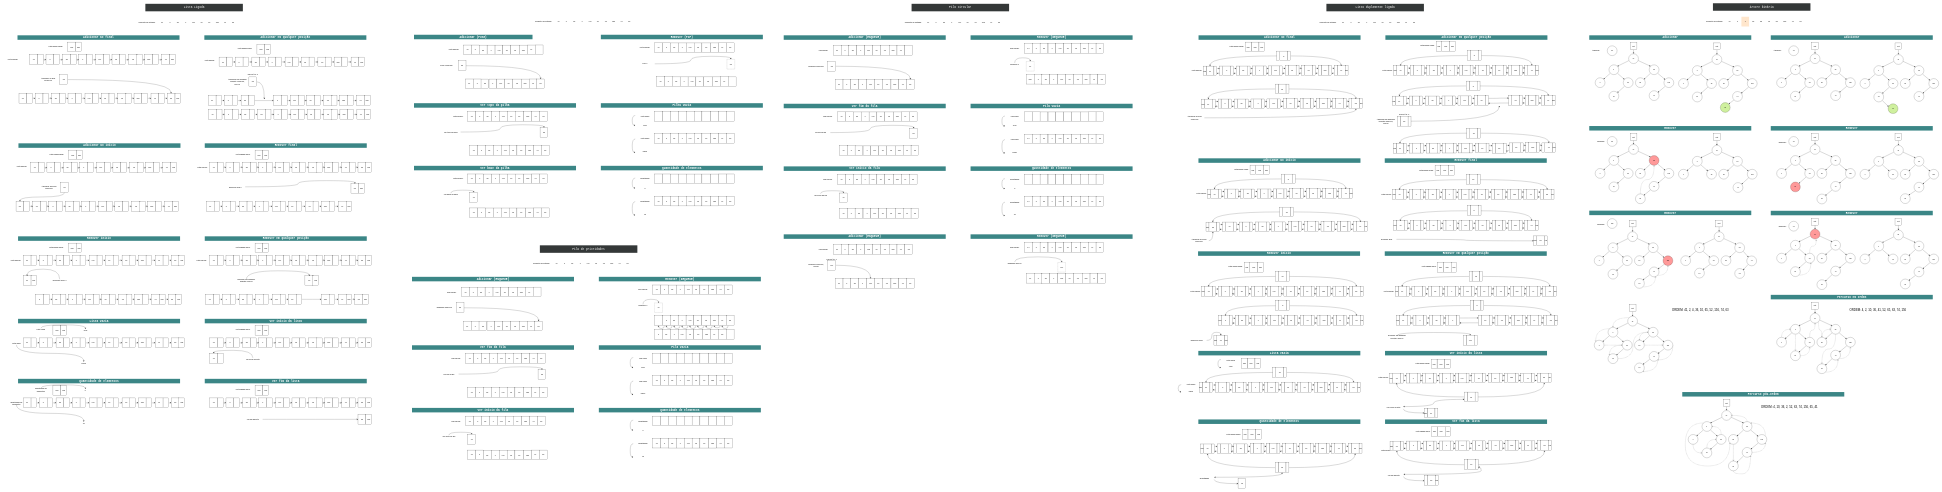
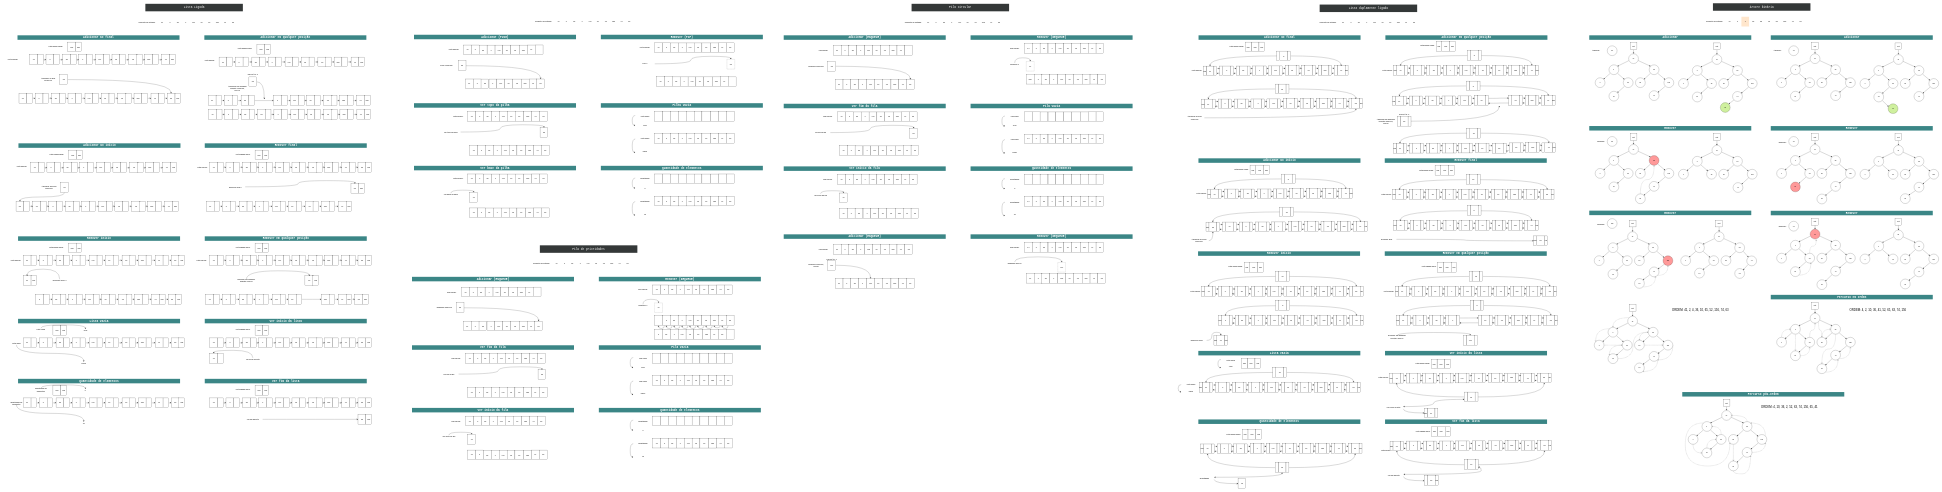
node "Lista duplamente ligada": moved (1375, 7) -> (1368, 8)
node "Adicionar (PUSH)": size 119x5 -> 162x5
node "Adicioinar em qualquer posição (num=63, pos=3)": moved (237, 82) -> (237, 88)
